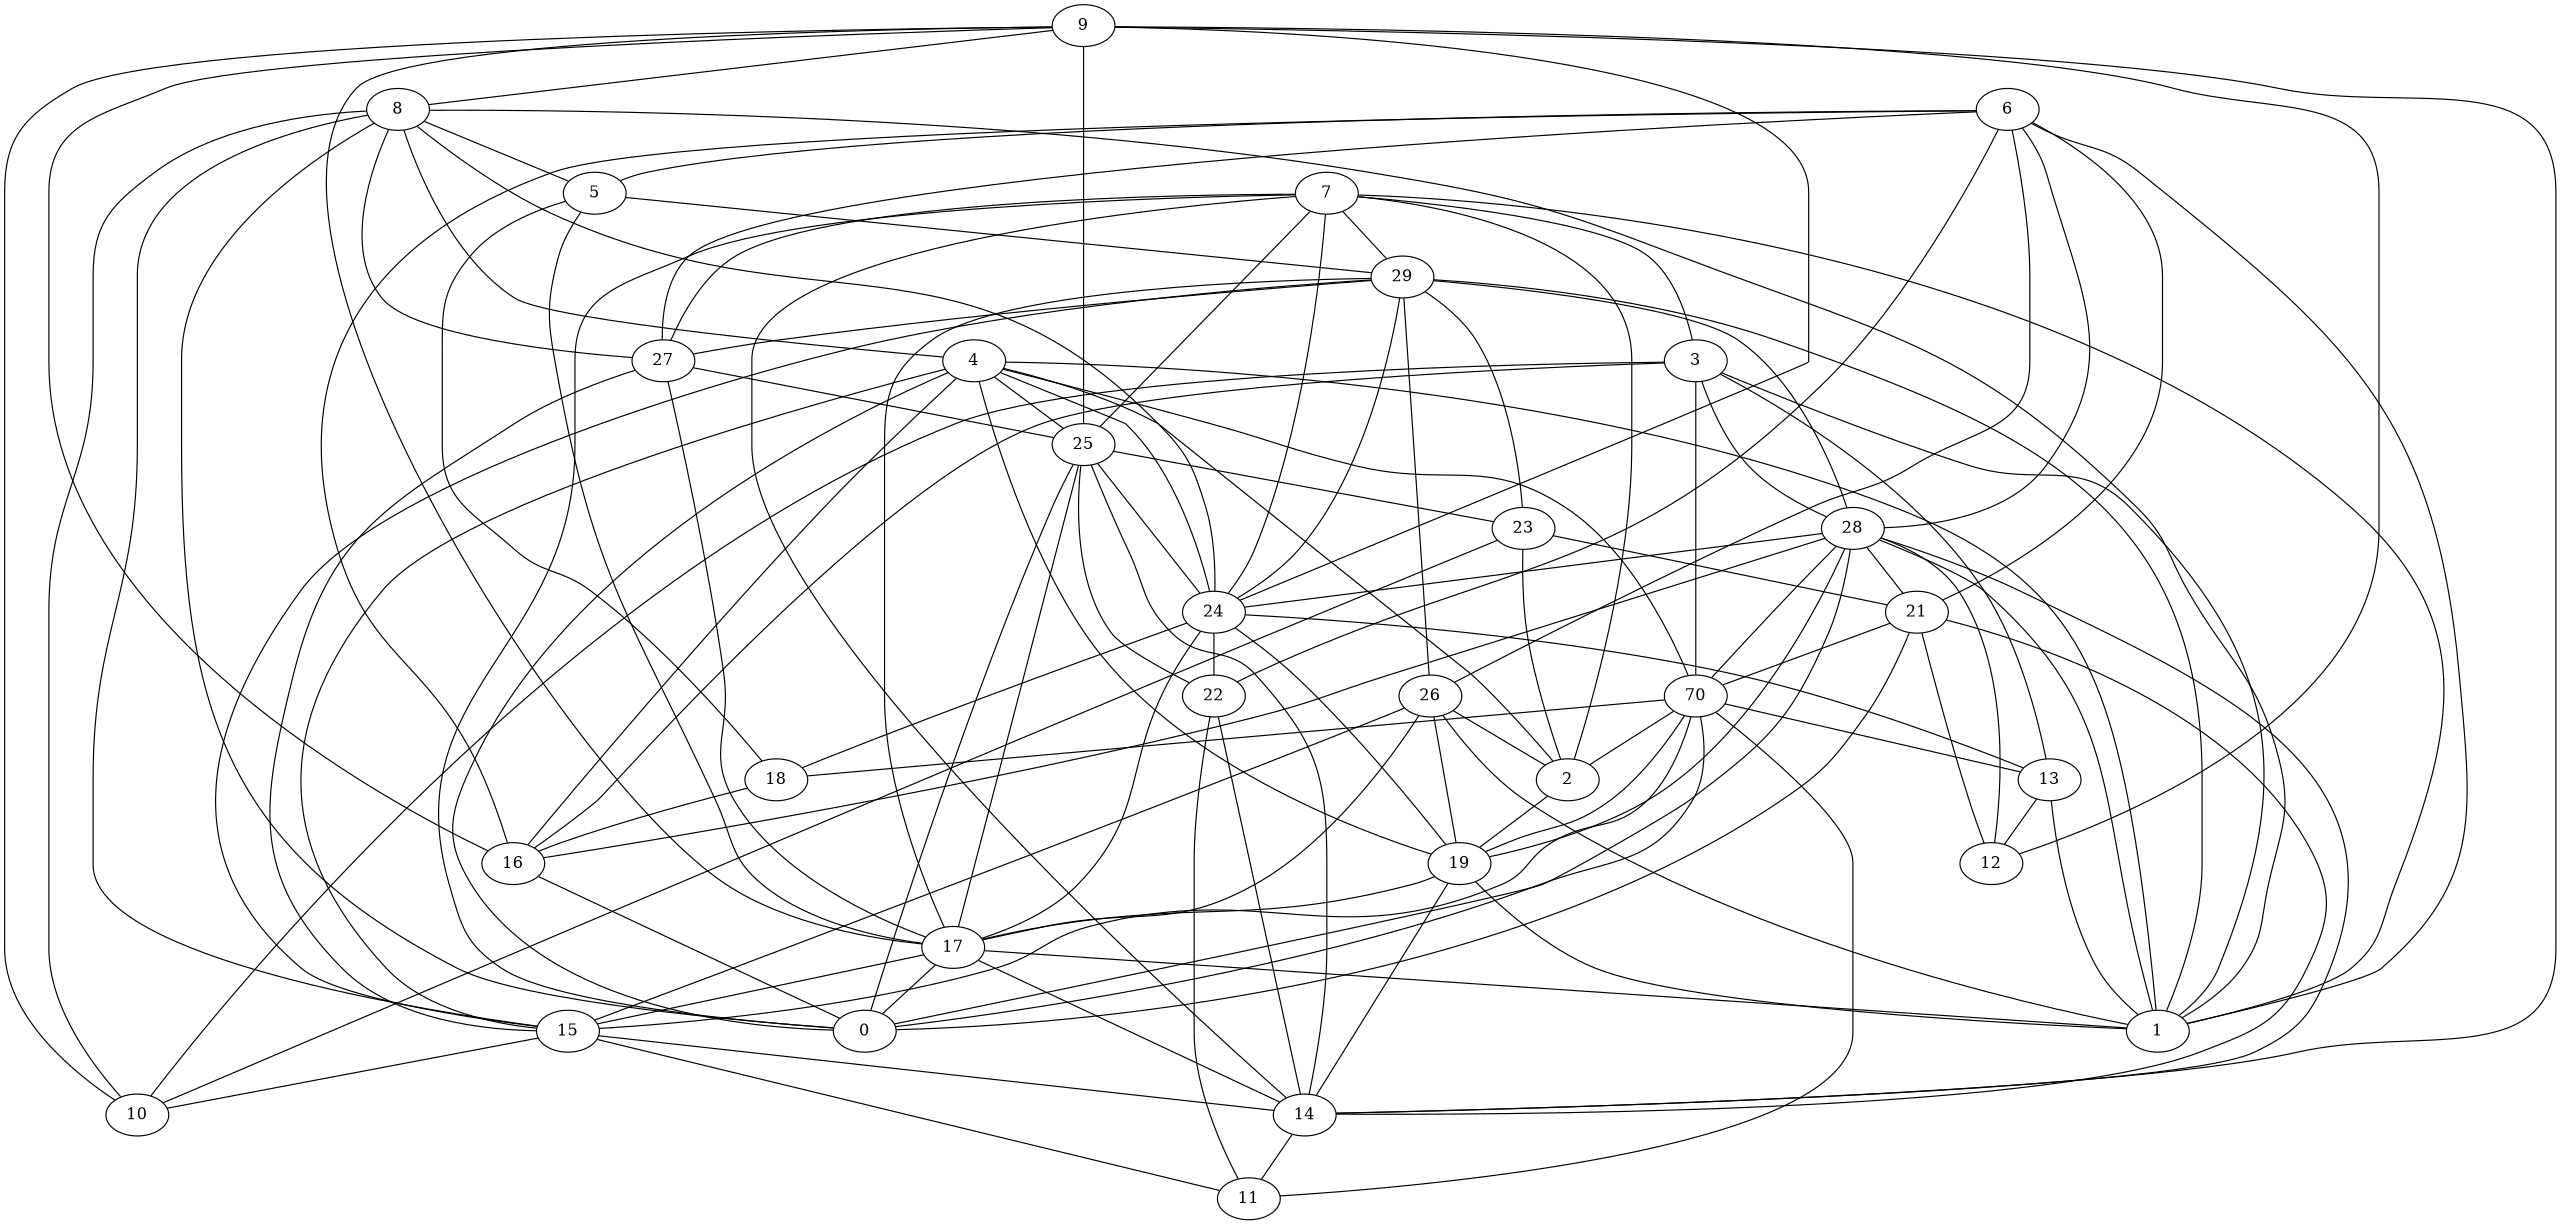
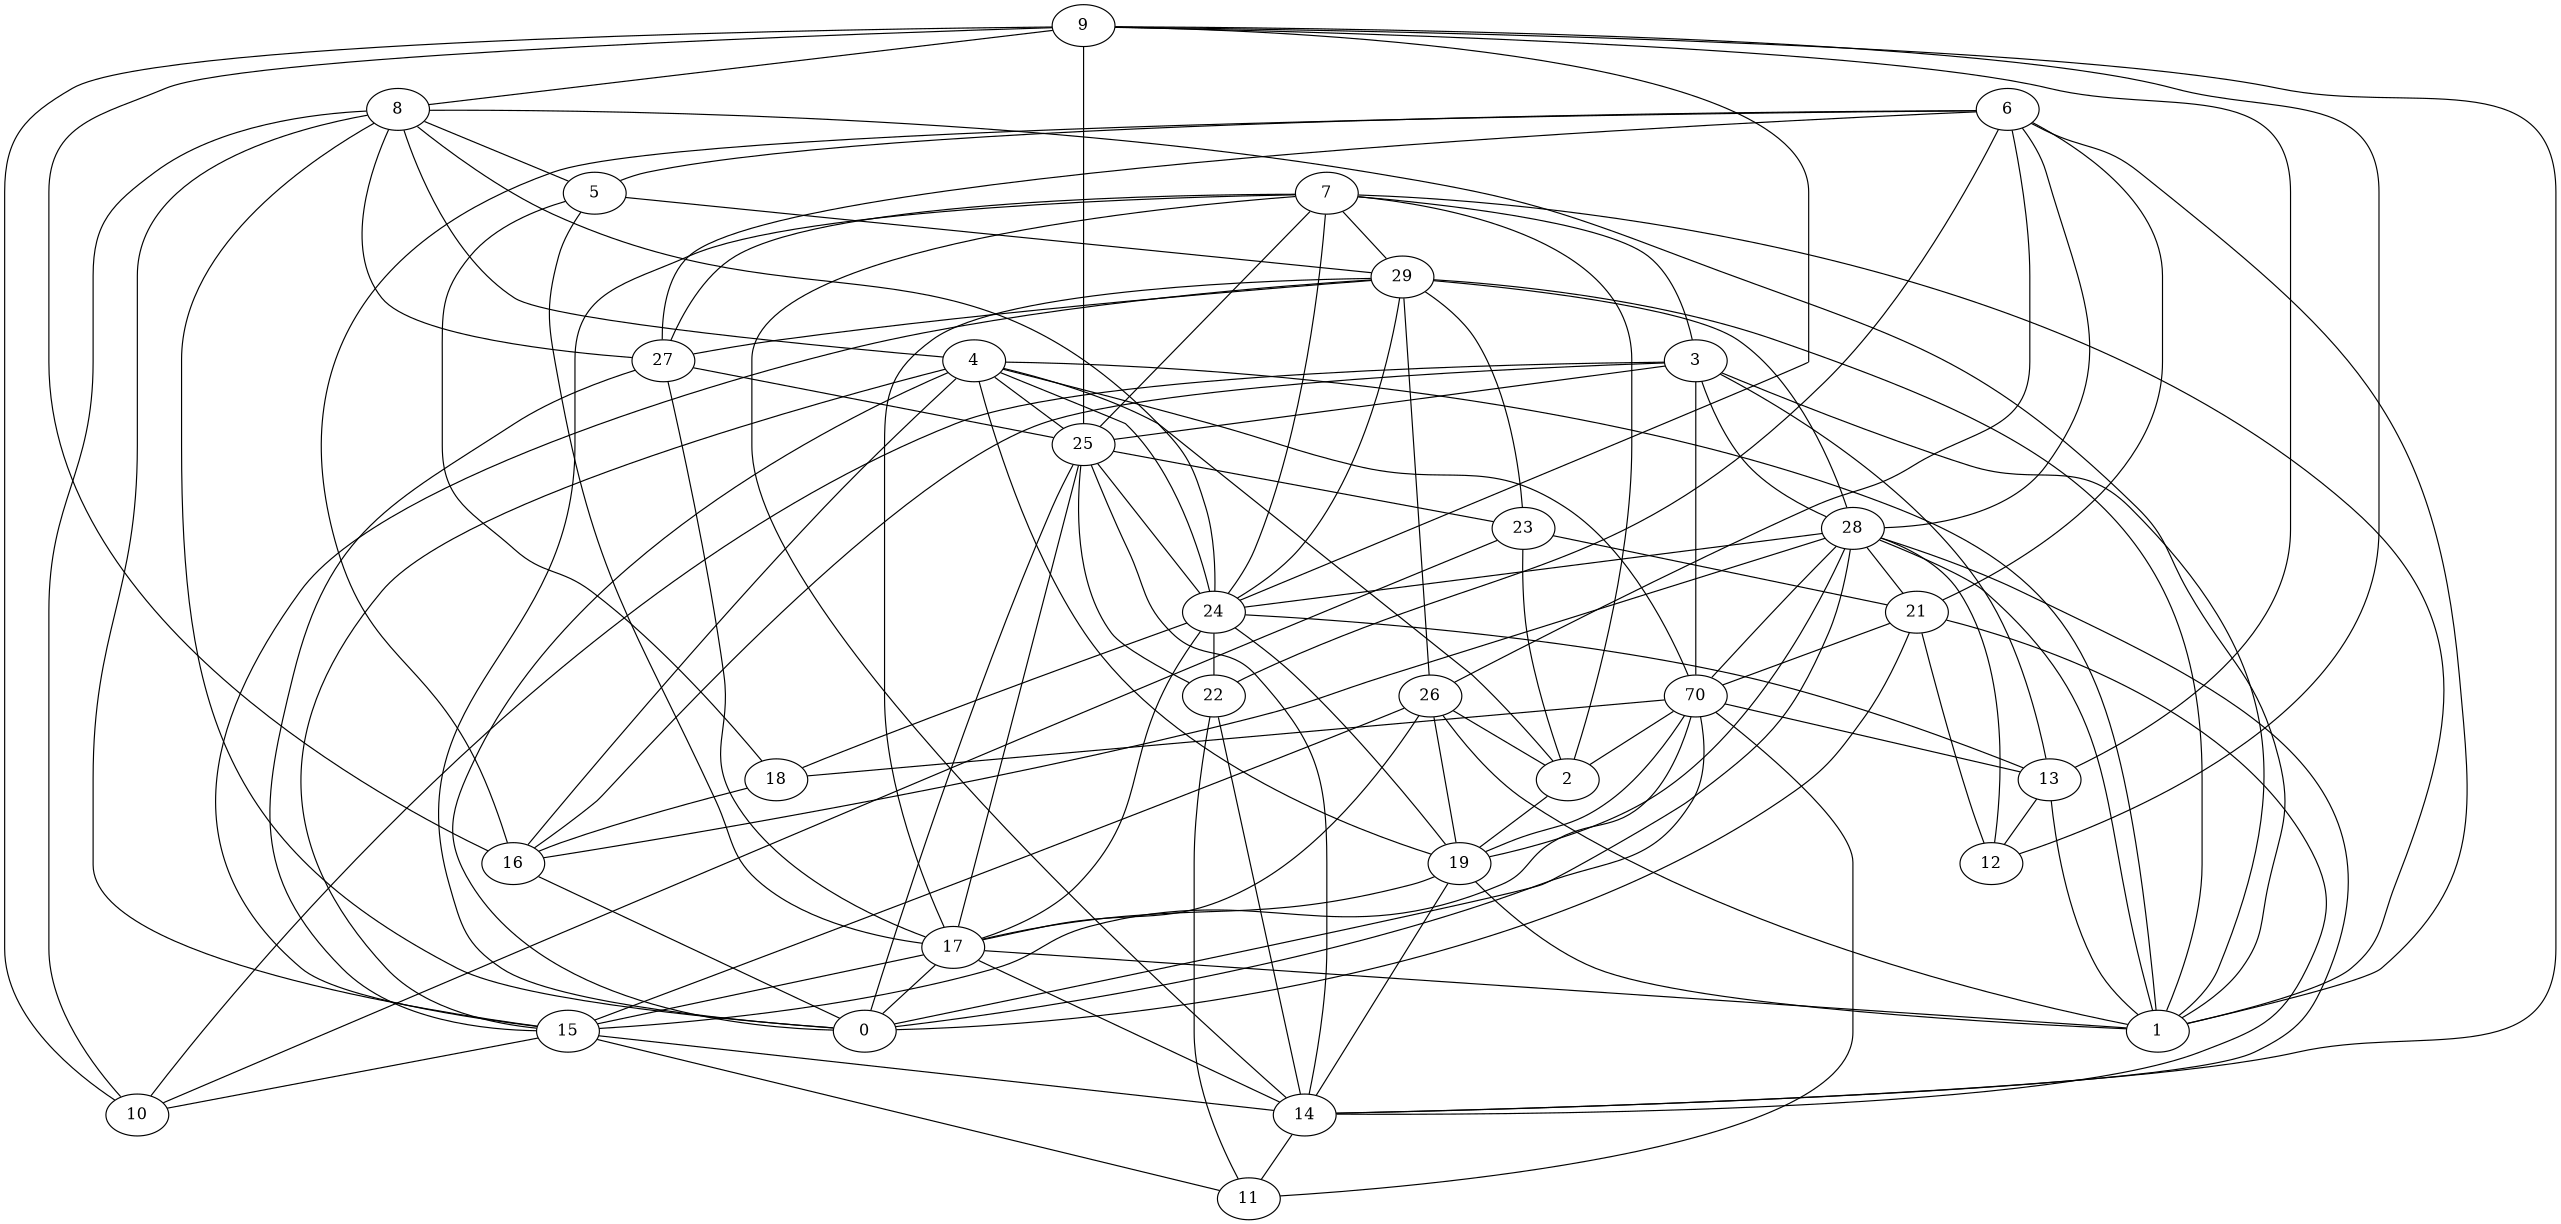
edge "9" -- "17": now "9" -- "13"
edge "3" -- "25": added
